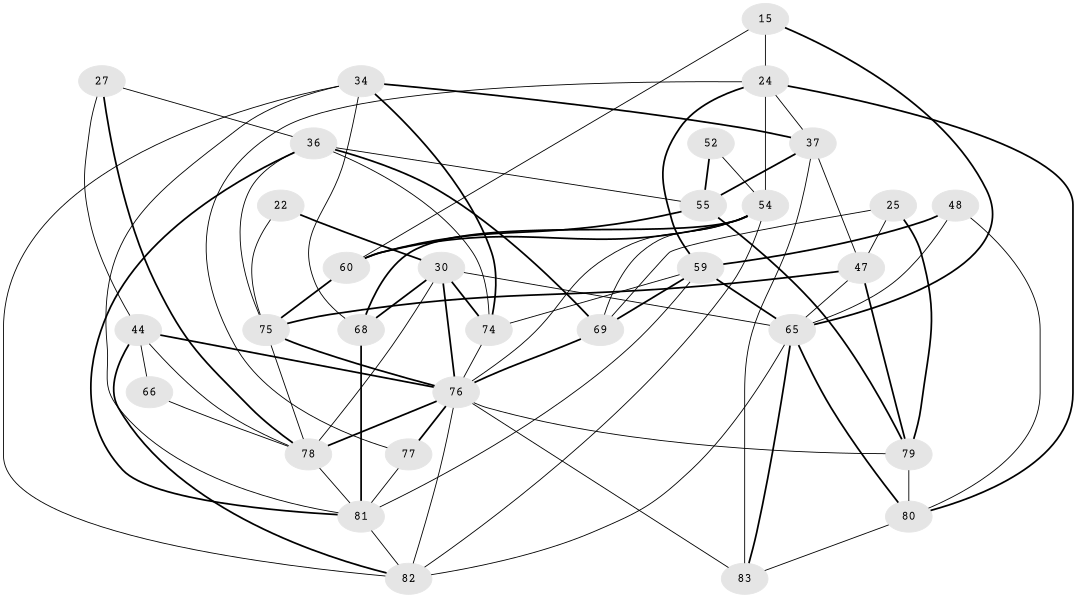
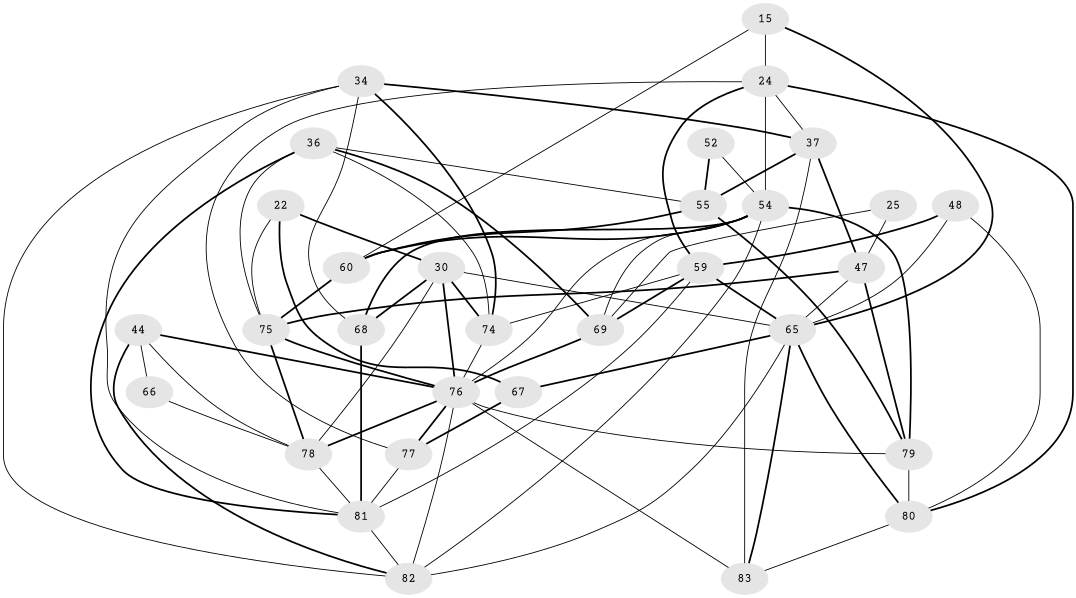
node "27": removed
edge "37" -- "47": style solid -> bold
edge "25" -- "79": now "54" -- "79"
edge "75" -- "78": style solid -> bold
node "67": added
